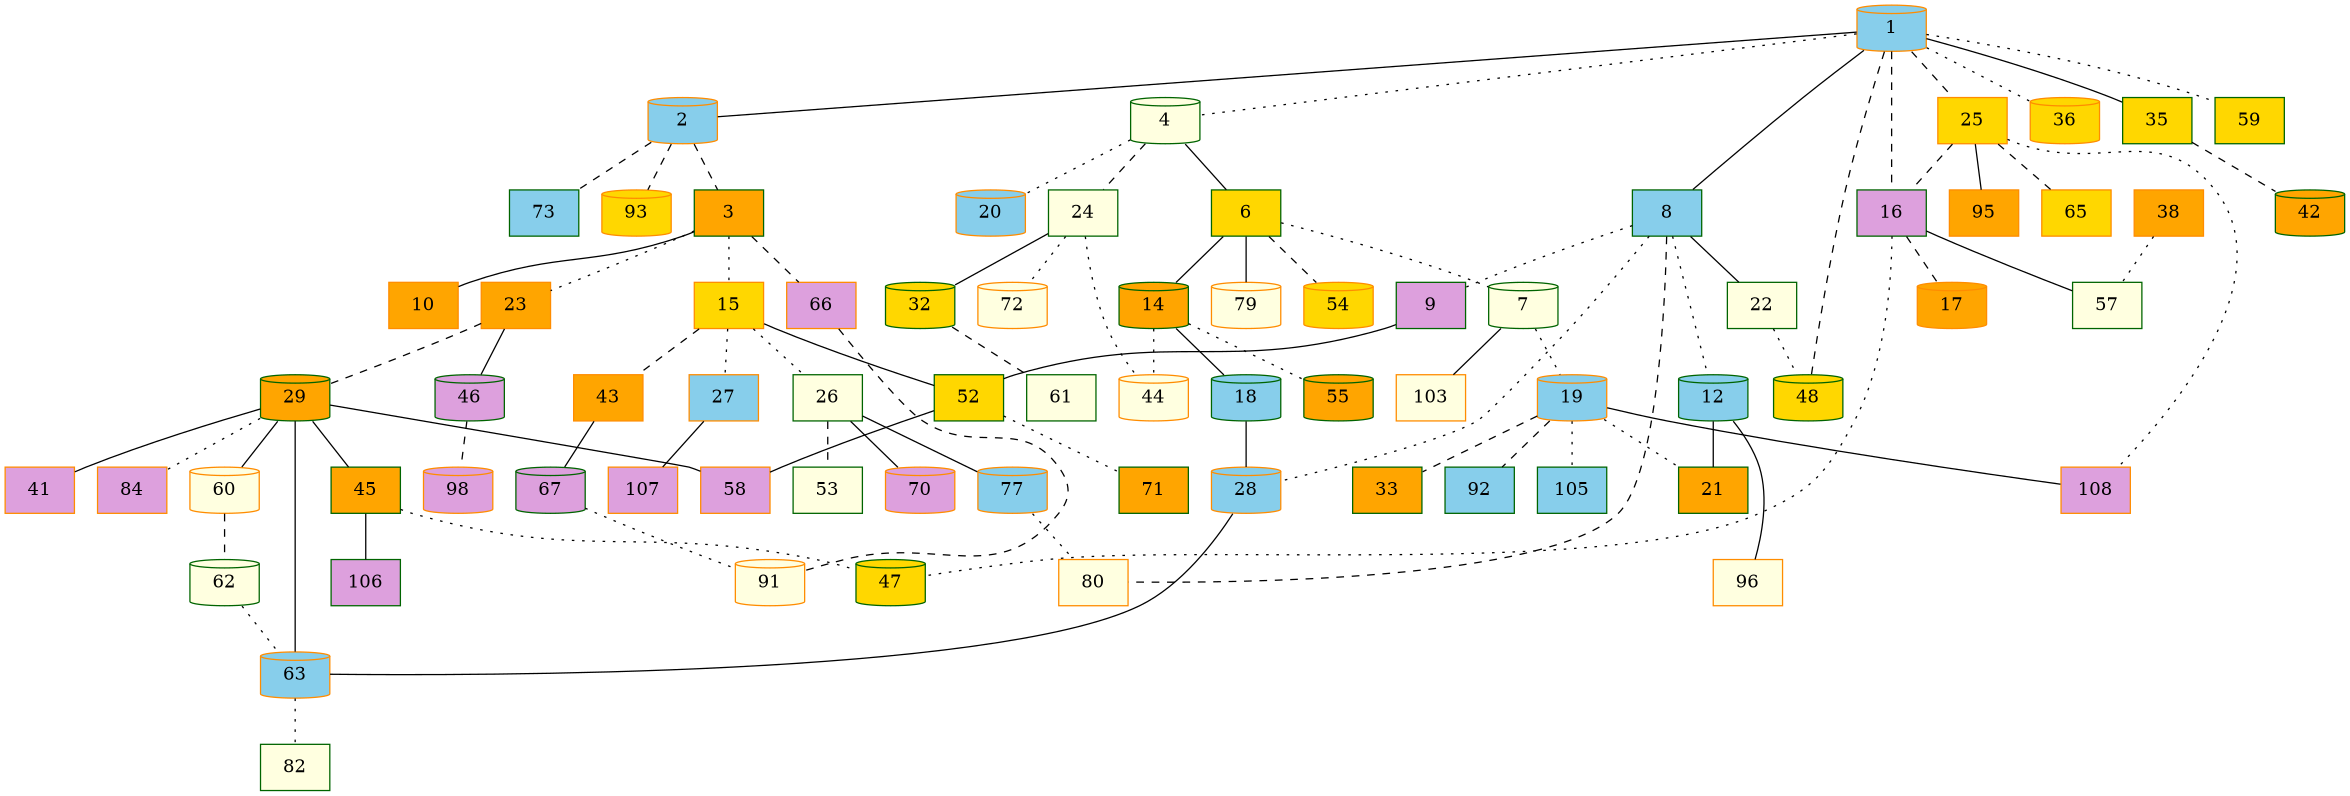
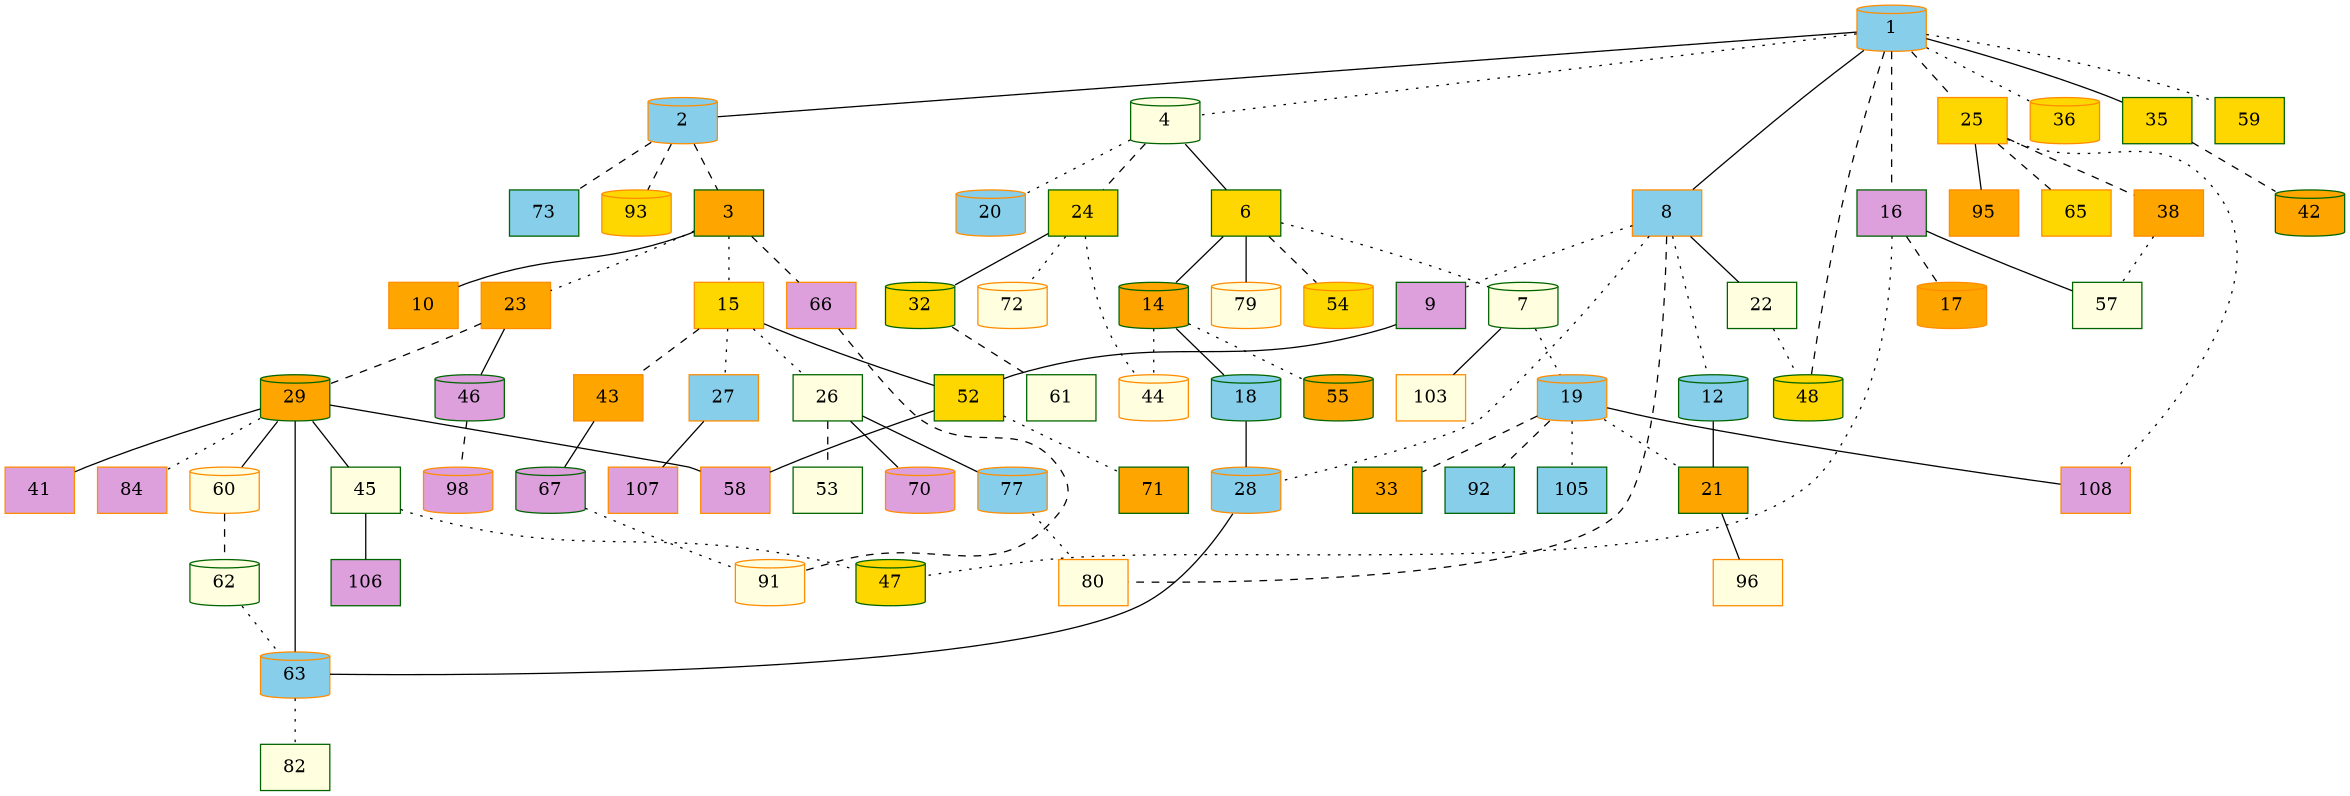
edge "25" -- "16": now "25" -- "38"
node "24": fillcolor lightyellow -> gold
node "8": color darkgreen -> darkorange
edge "12" -- "96": now "21" -- "96"
node "45": fillcolor orange -> lightyellow
